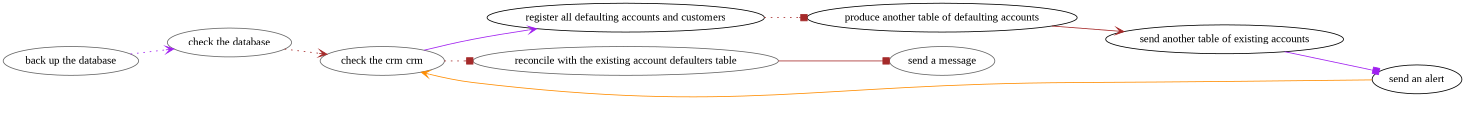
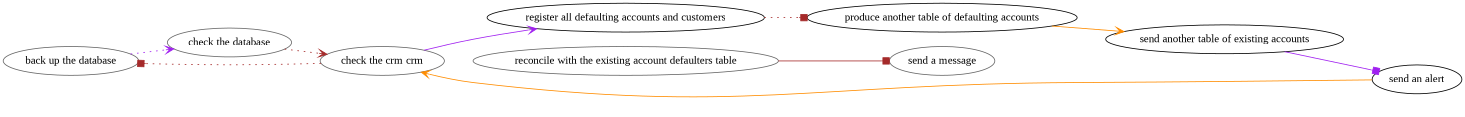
edge "produce another table of defaulting accounts" -> "send another table of existing accounts": color brown -> darkorange
edge "check the crm crm" -> "reconcile with the existing account defaulters table": now "check the crm crm" -> "back up the database"
